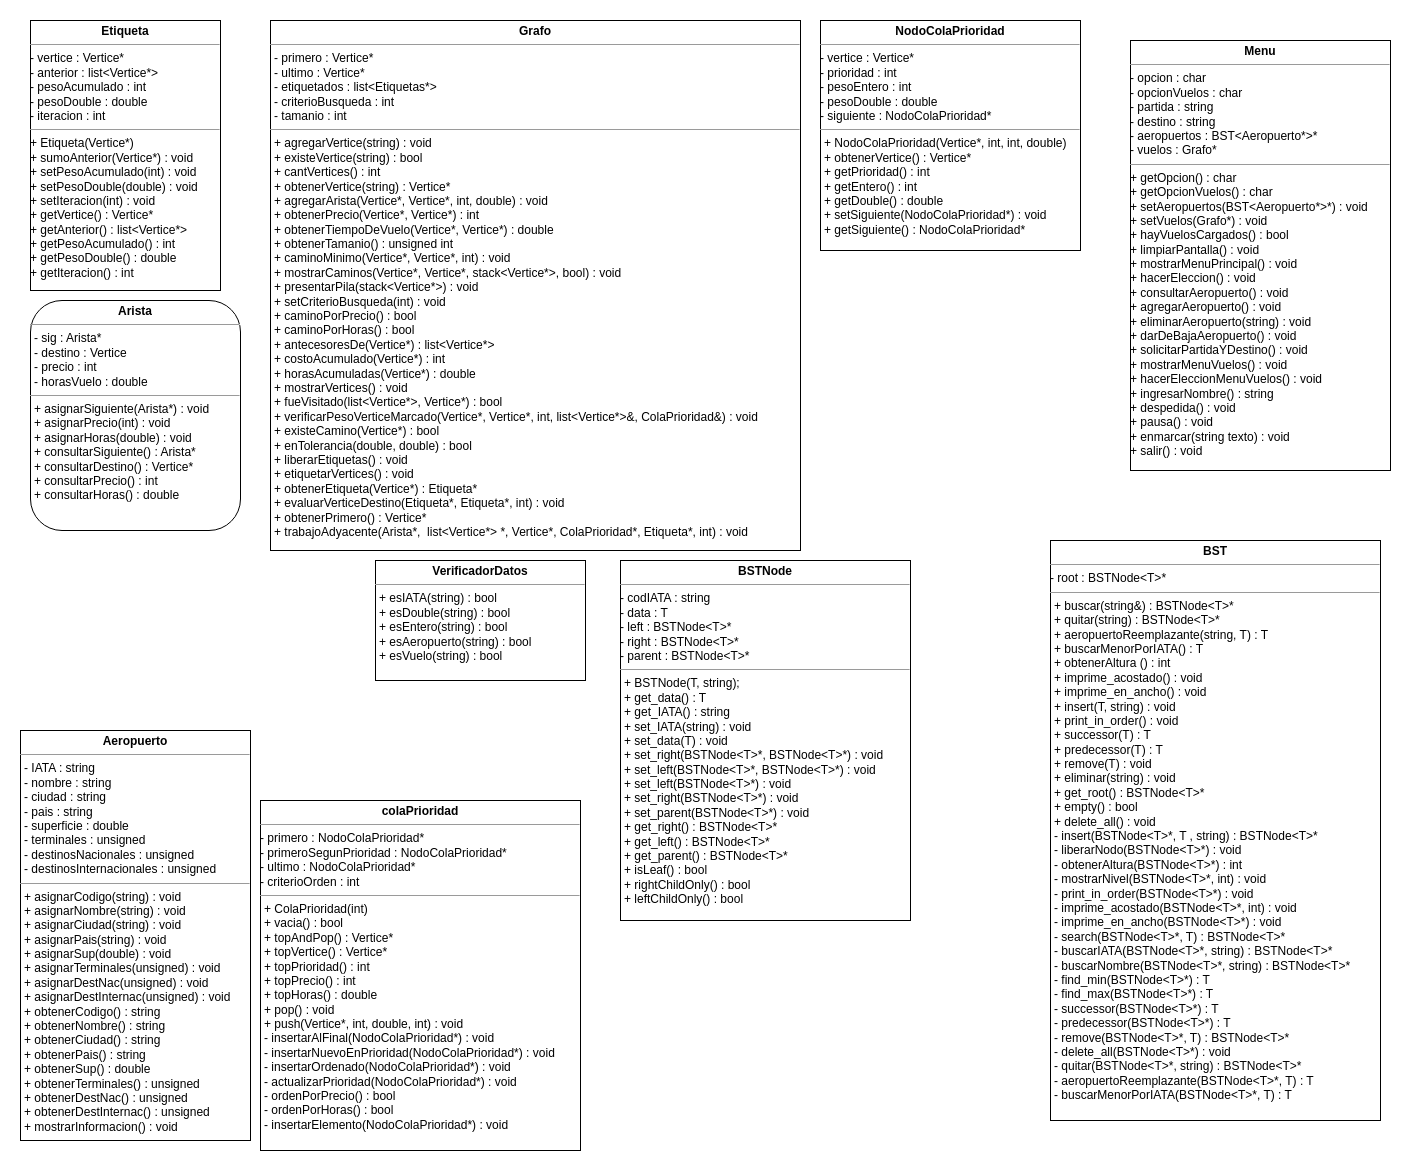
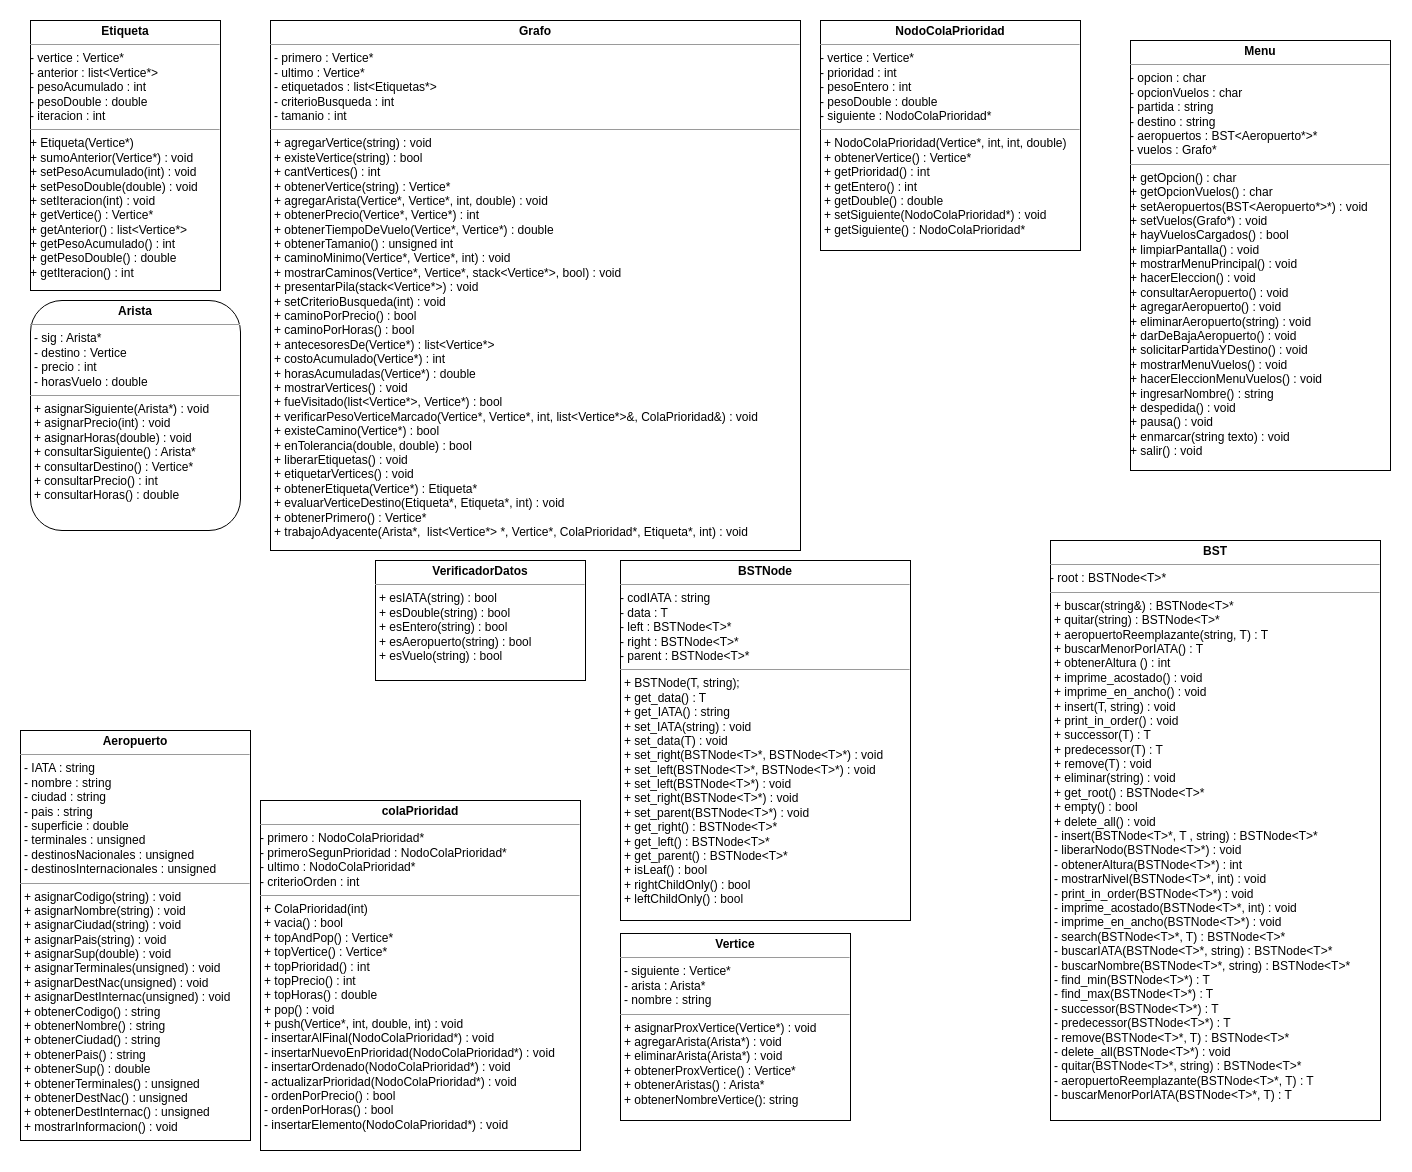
node "Vertice - siguiente : Vertice* - arista : Arista* - nombre : string + asignarProxVertice(Vertice*) : void + agregarArista(Arista*) : void + eliminarArista(Arista*) : void + obtenerProxVertice() : Vertice* + obtenerAristas() : Arista* + obtenerNombreVertice(): string": added
